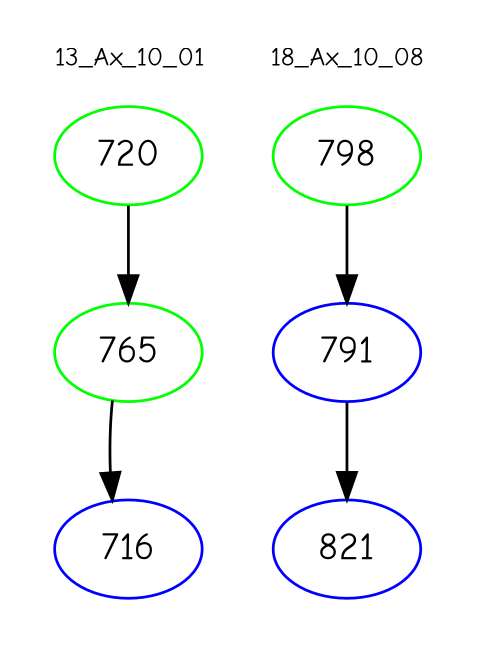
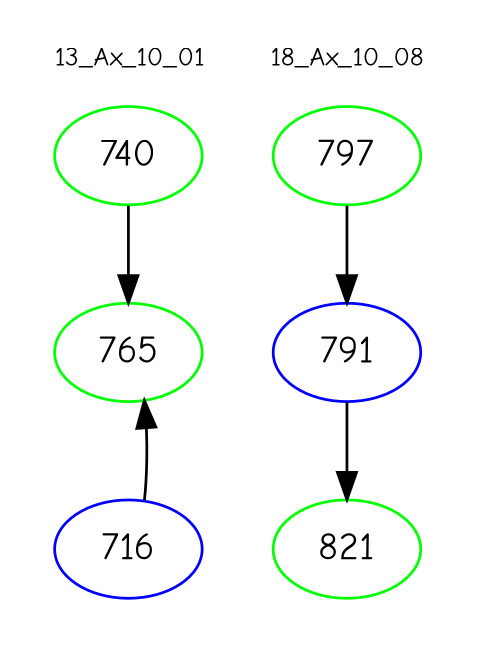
node "720": label "720" -> "740"
node "798": label "798" -> "797"
edge "765" -> "716": reversed
node "821": color blue -> green
